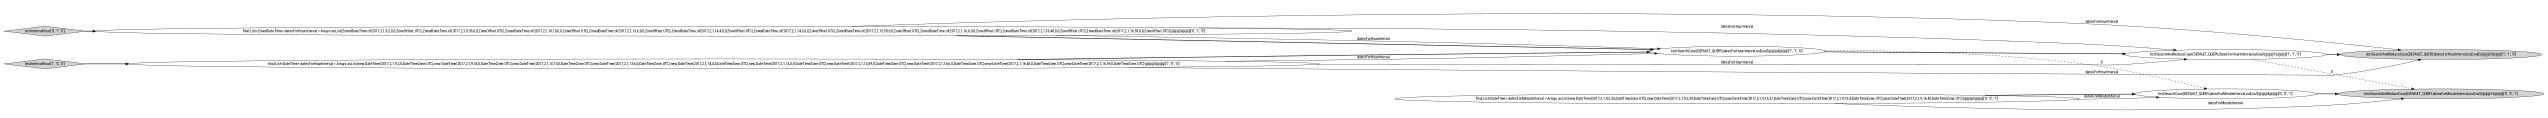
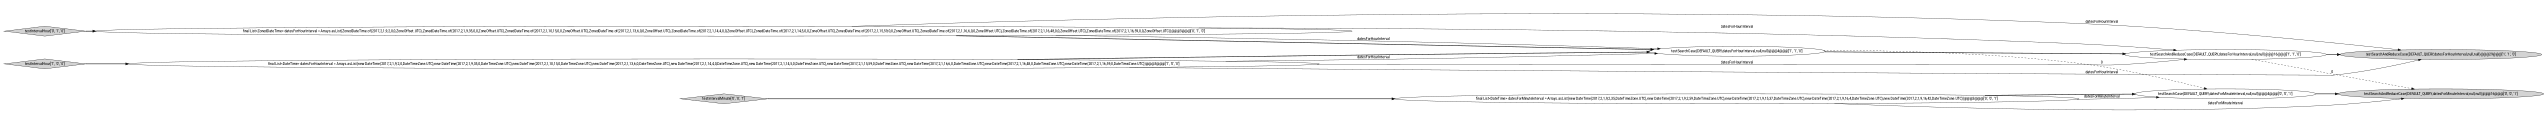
node "testIntervalMinute['0', '0', '1']": added
